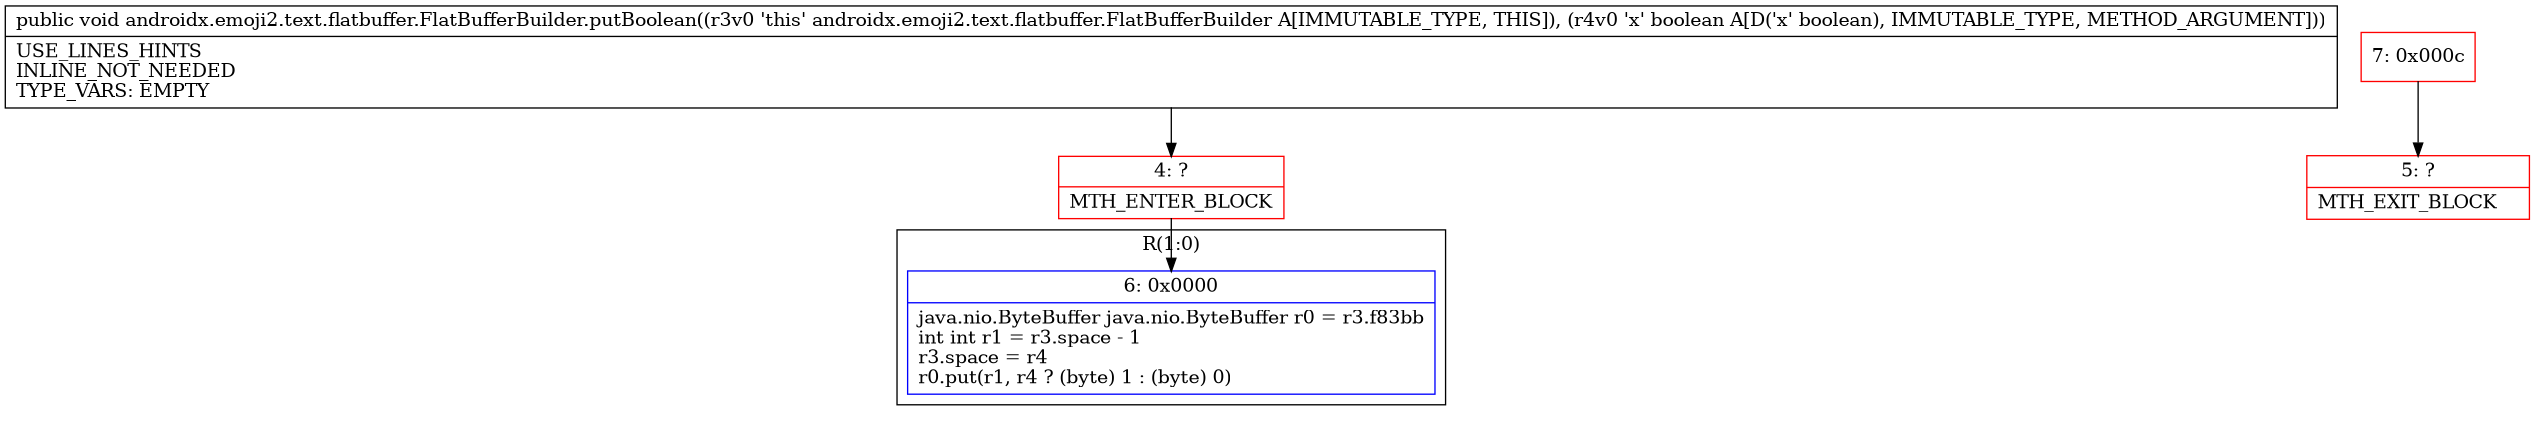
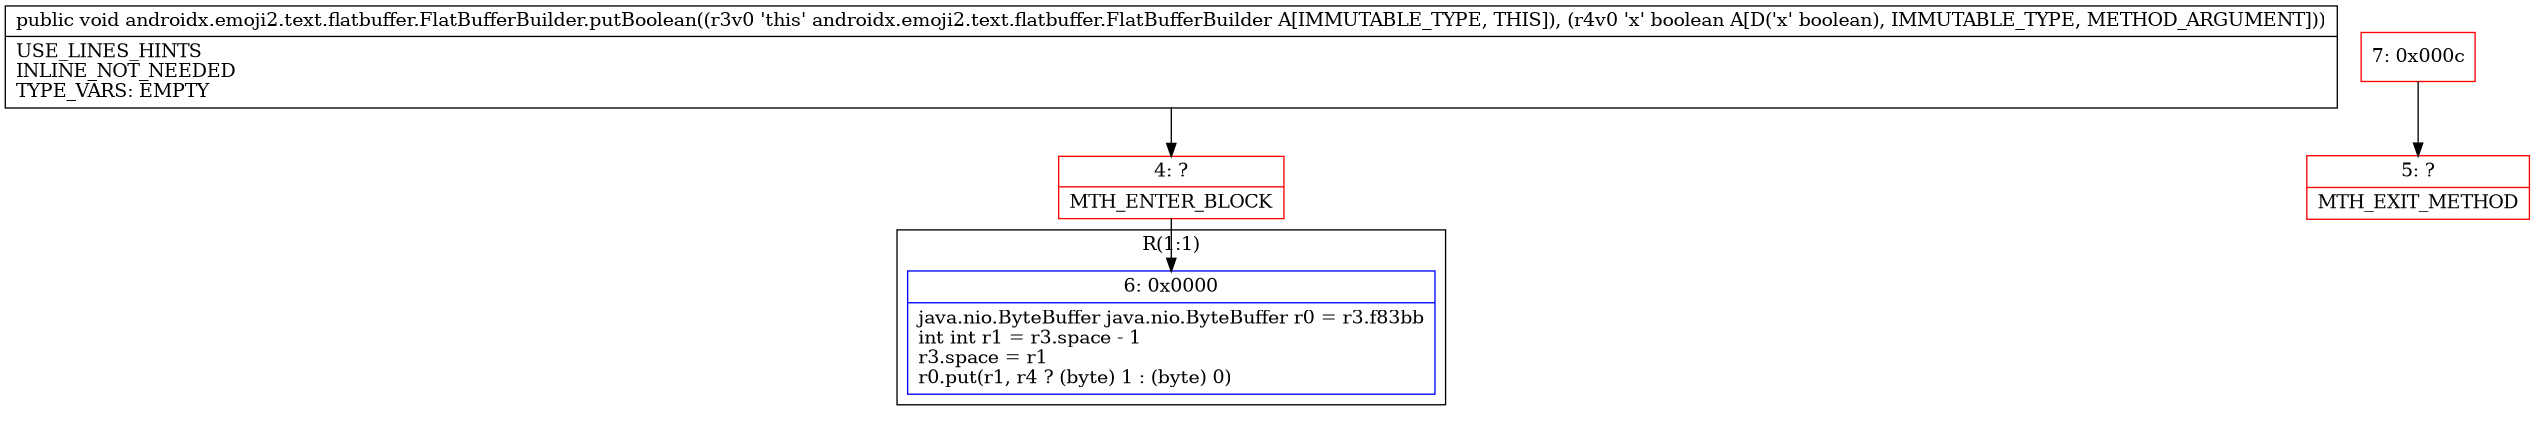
node "5: ?": text "MTH_EXIT_BLOCK" -> "MTH_EXIT_METHOD"
cluster "R(1:0)": label "R(1:0)" -> "R(1:1)"
node "6: 0x0000": text "r3.space = r4" -> "r3.space = r1"
